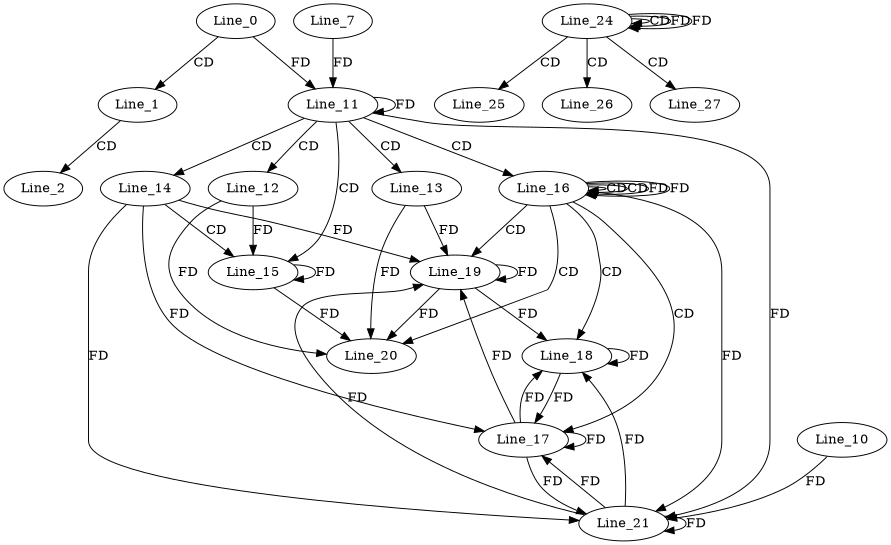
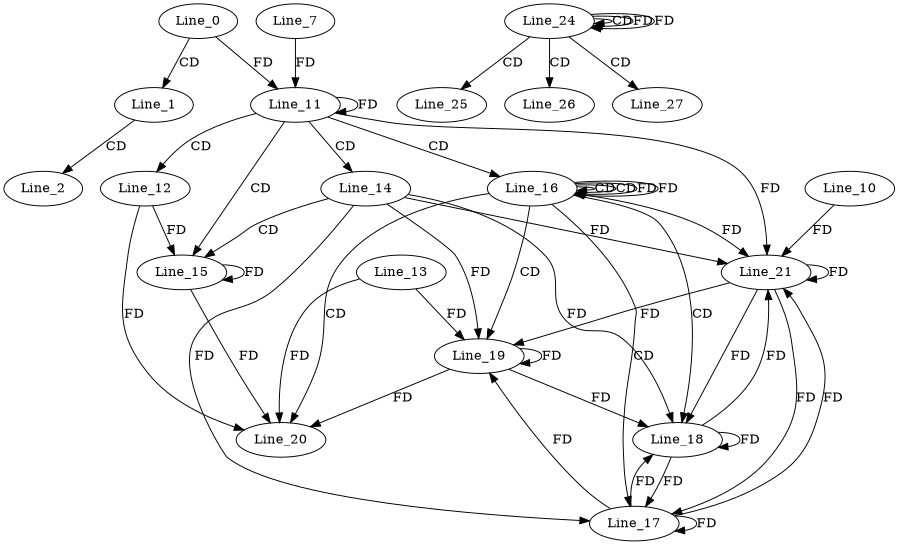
edge "Line_11" -> "Line_13": removed, label "CD"
edge "Line_14" -> "Line_18": added, label "FD"
edge "Line_18" -> "Line_21": added, label "FD"
